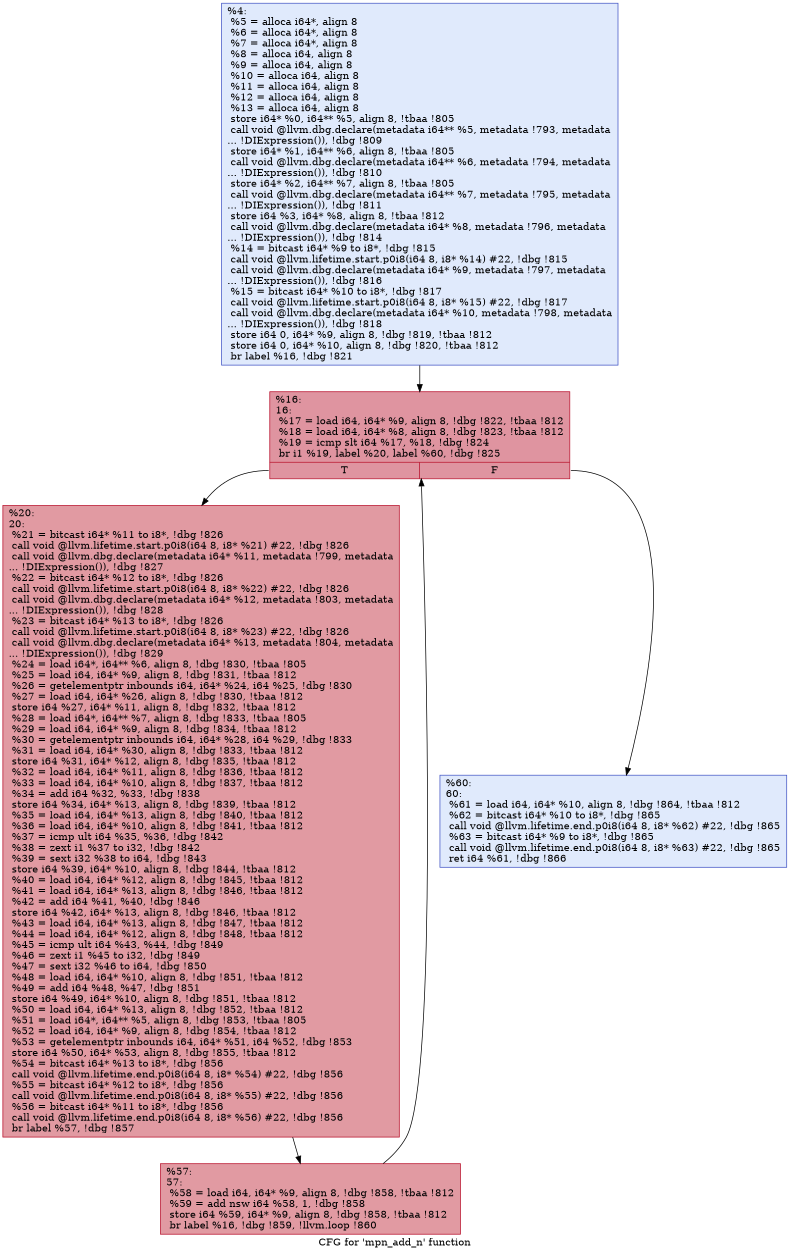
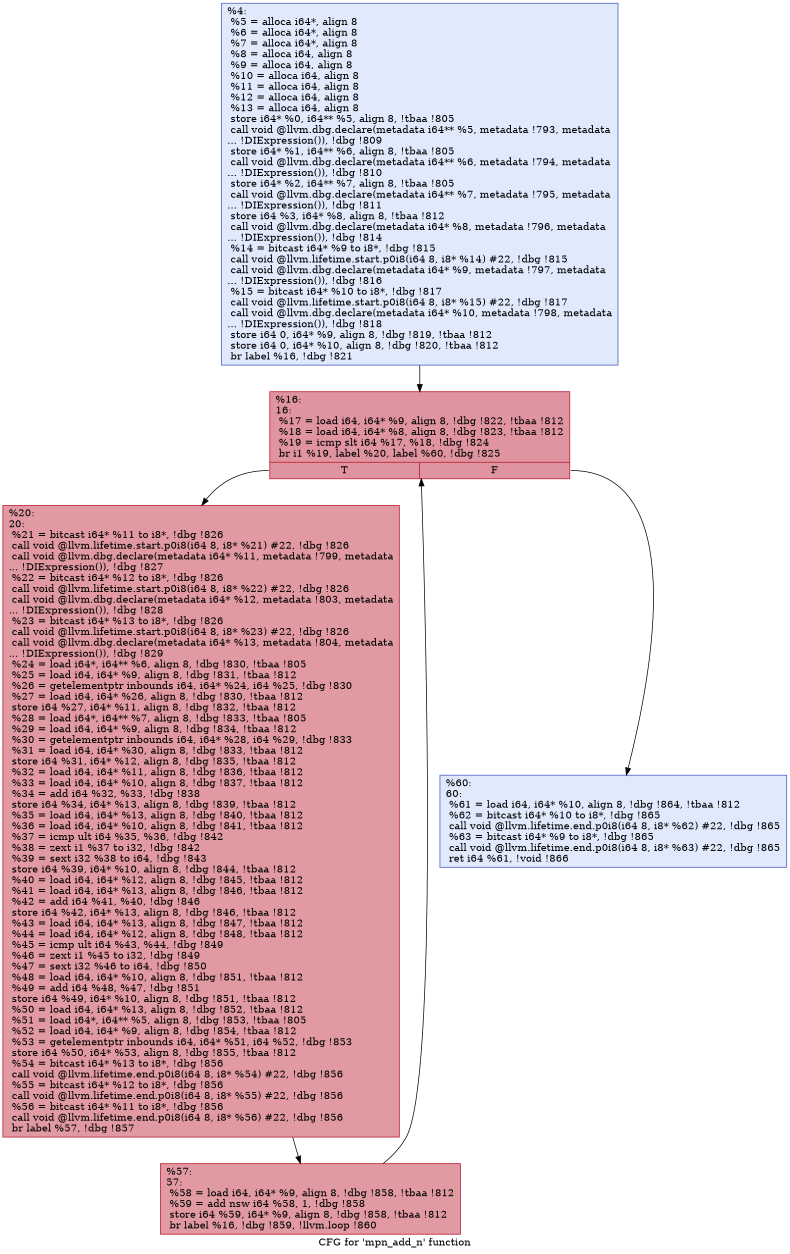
node "%60:": text "ret i64 %61, !dbg !866" -> "ret i64 %61, !void !866"
